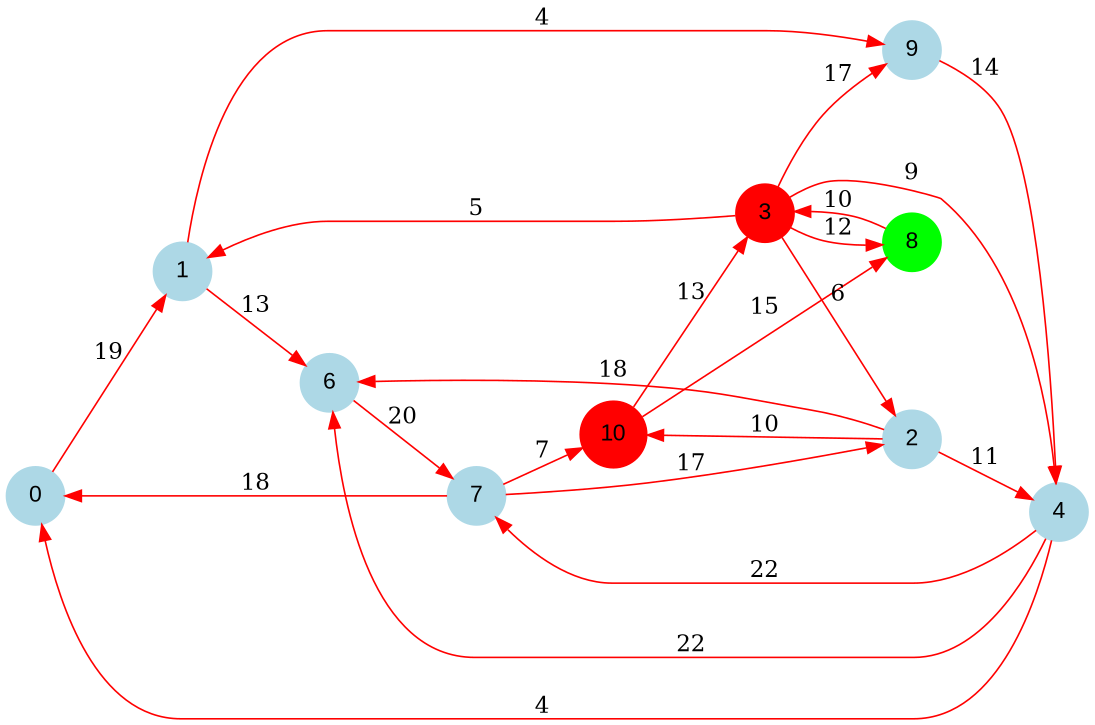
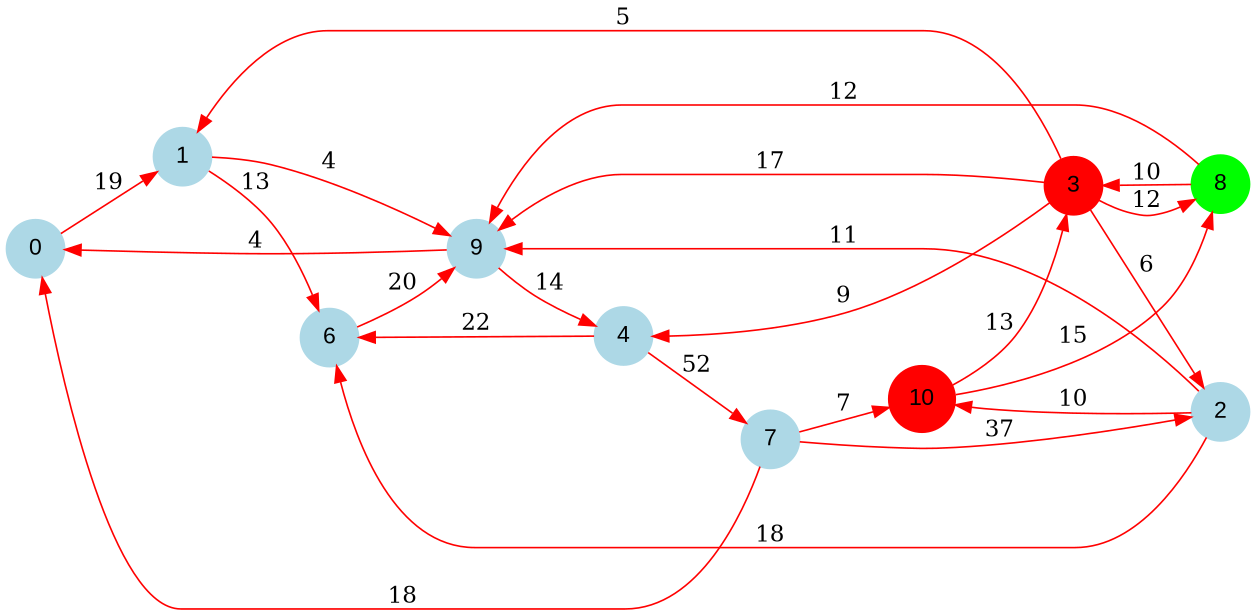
edge "8" -> "9": added, label "12"
edge "6" -> "7": now "6" -> "9"
edge "7" -> "2": label "17" -> "37"
edge "2" -> "4": now "2" -> "9"
edge "4" -> "7": label "22" -> "52"
edge "4" -> "0": now "9" -> "0"
